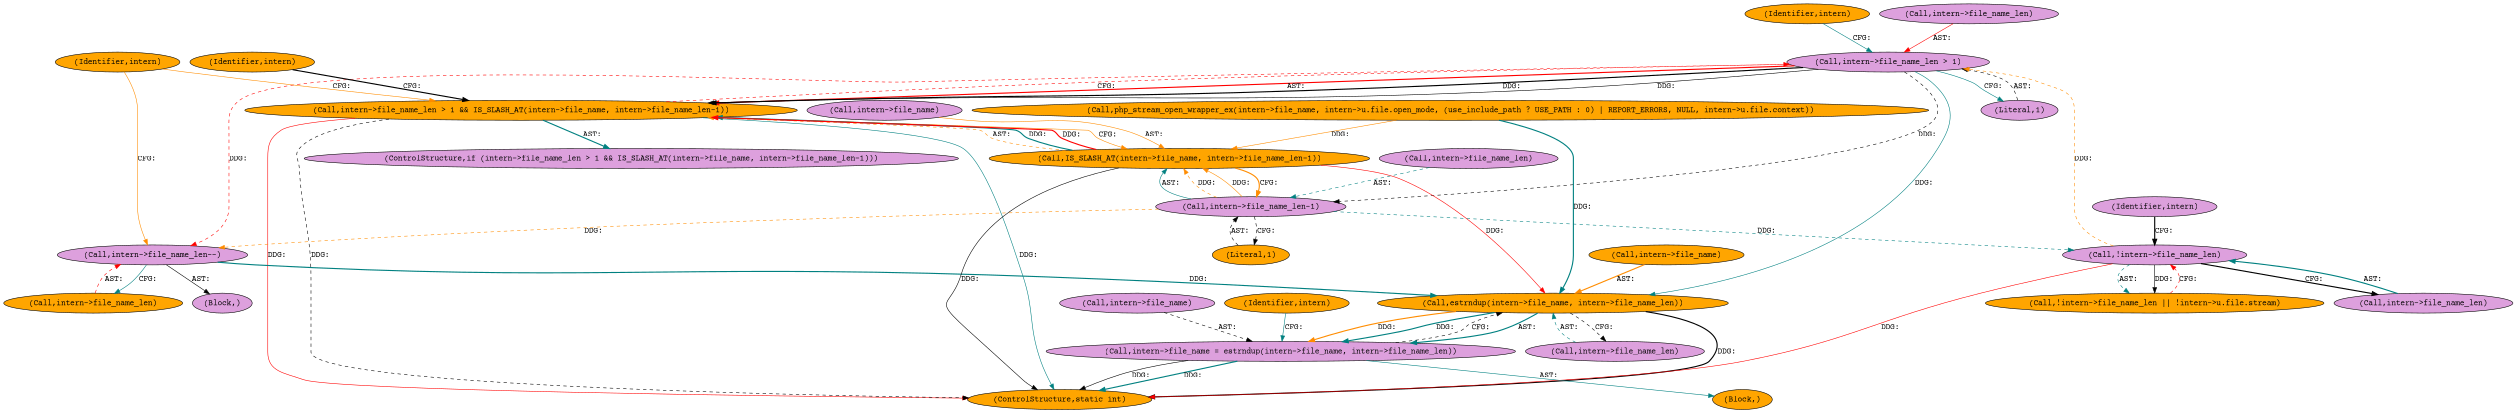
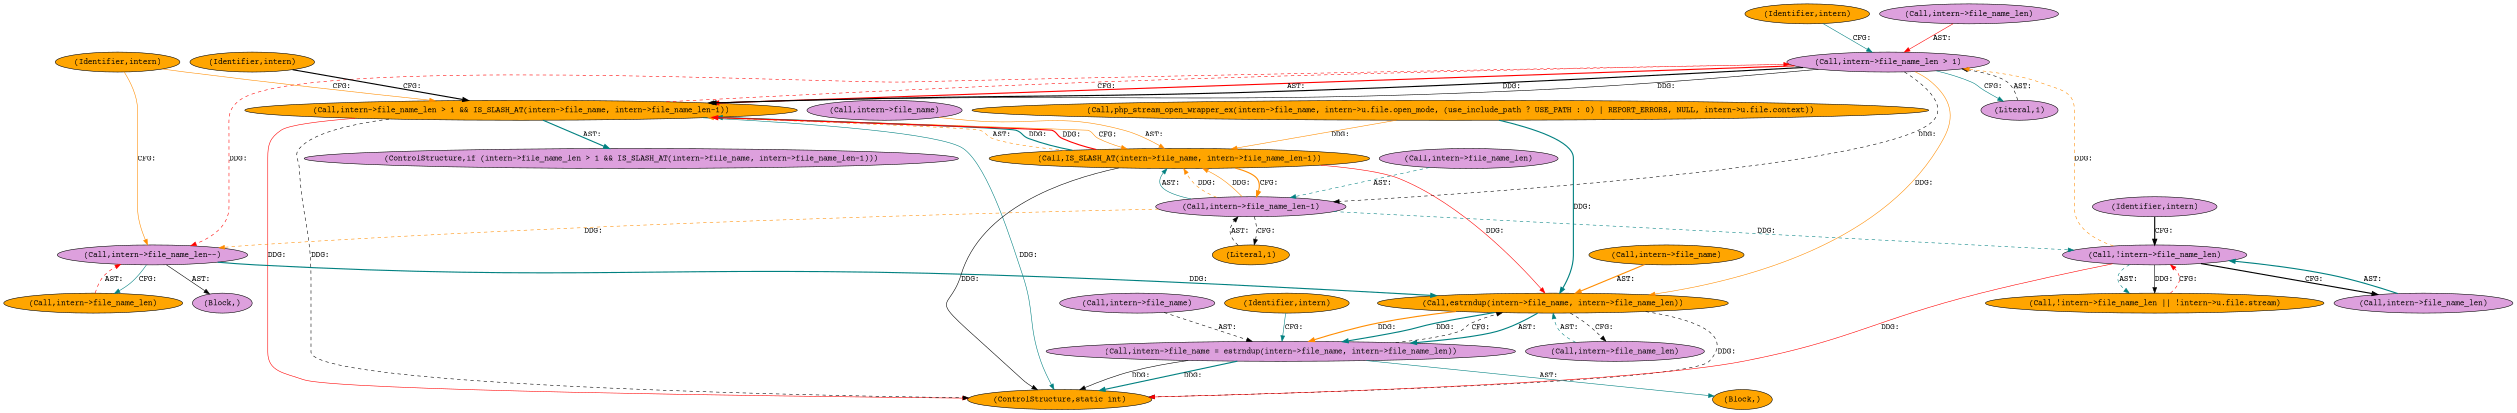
edge "(Call,intern->file_name_len > 1)" -> "(Call,estrndup(intern->file_name, intern->file_name_len))": color teal -> darkorange
edge "(Call,estrndup(intern->file_name, intern->file_name_len))" -> "(ControlStructure,static int)": style bold -> dashed
